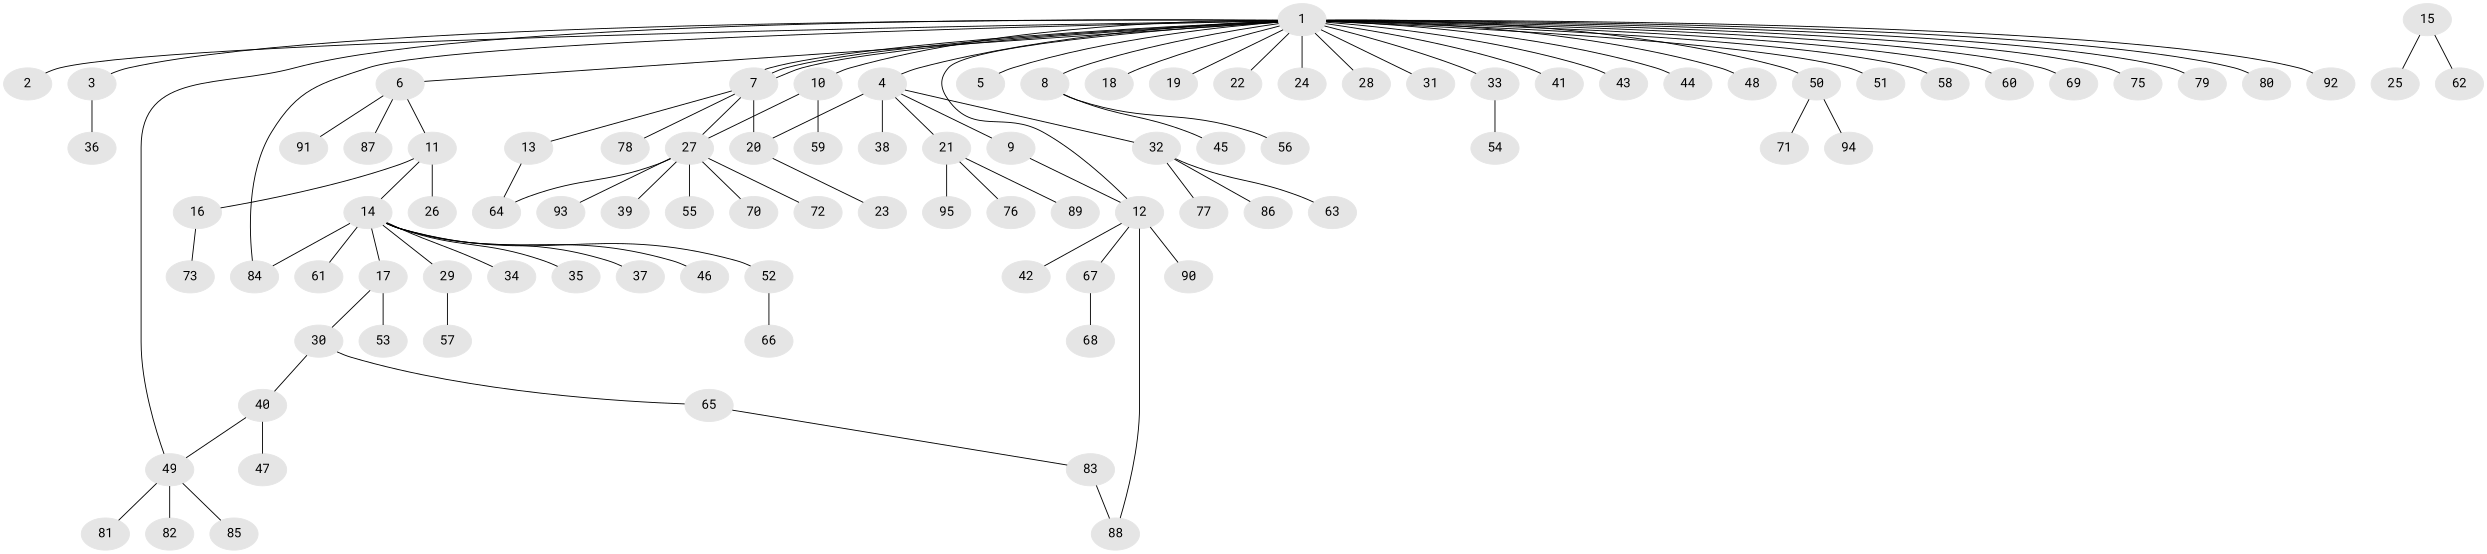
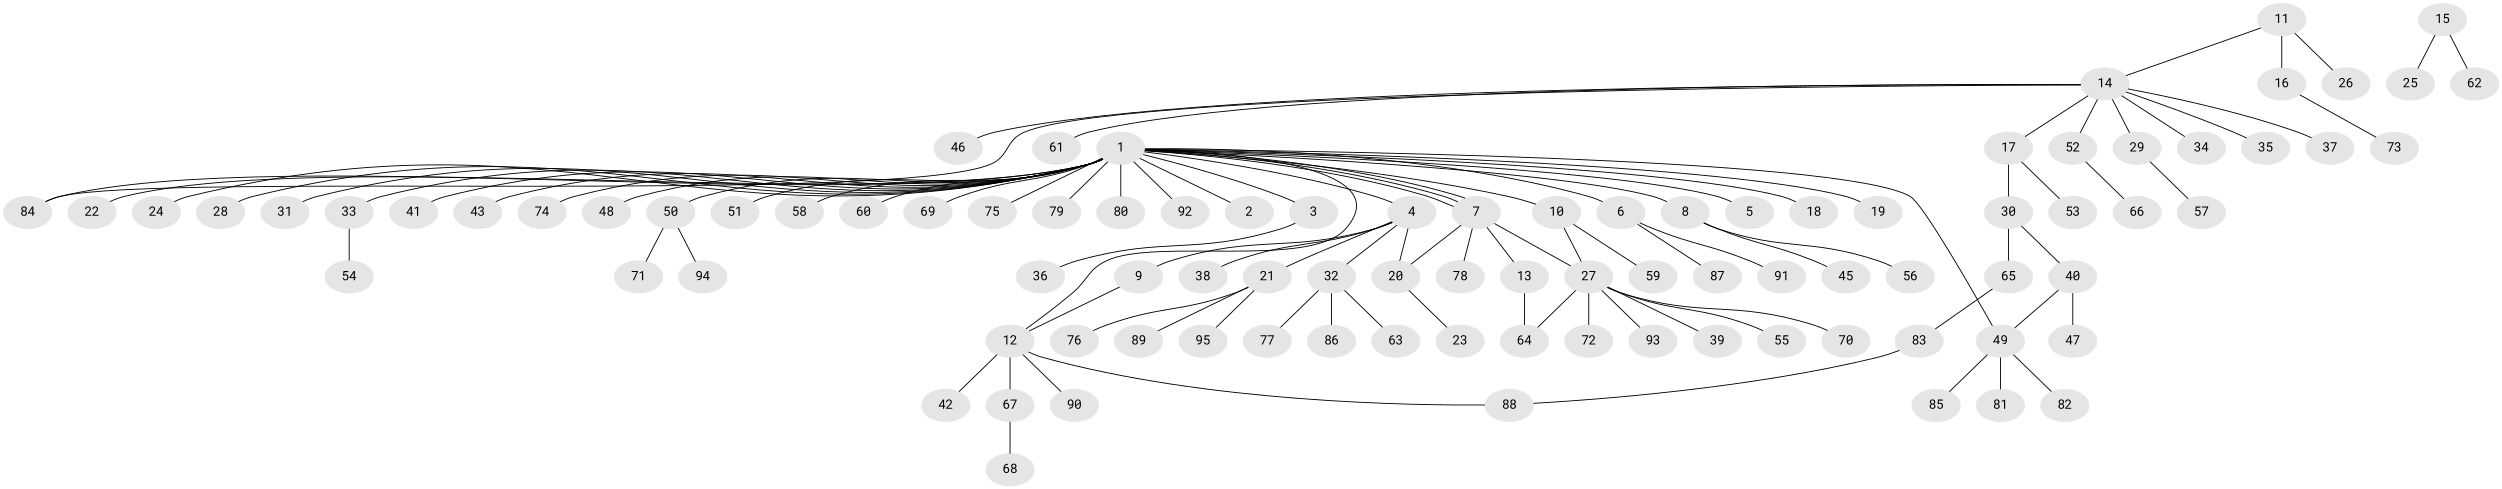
node "44": label "44" -> "74"
edge "6" -- "11": removed
